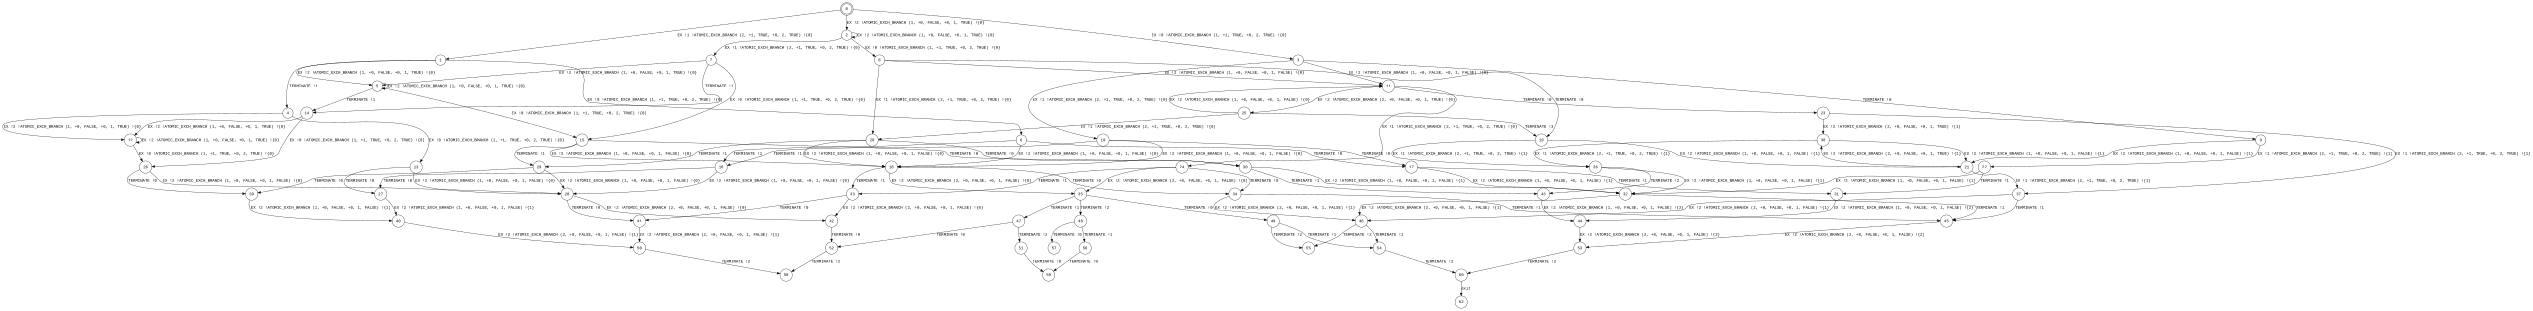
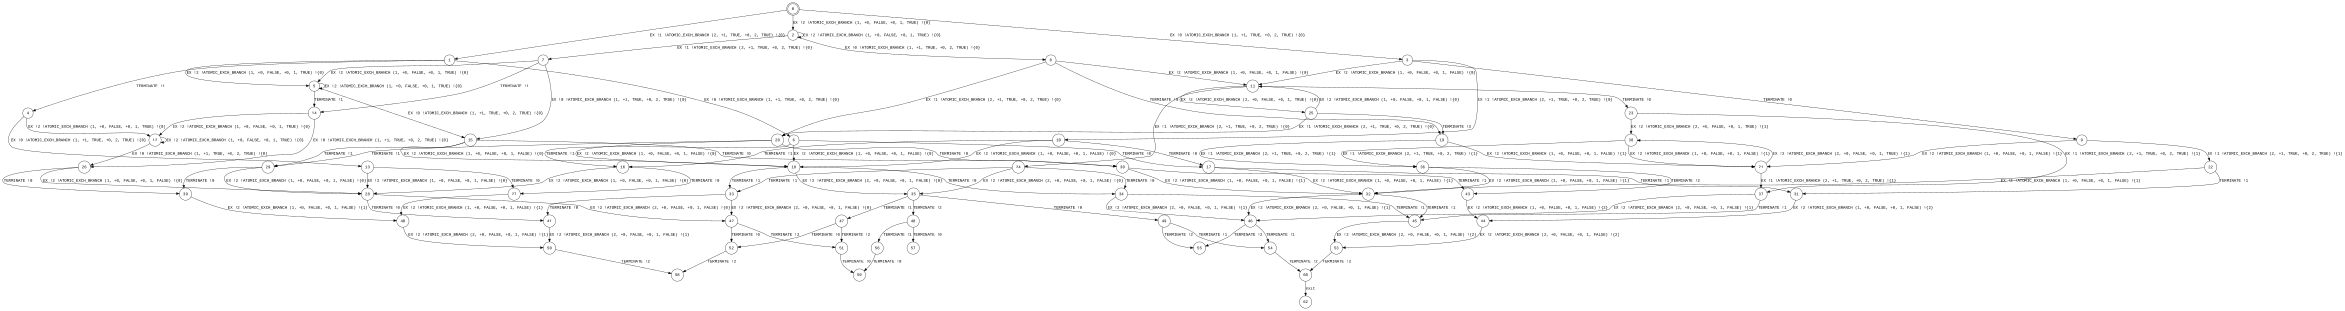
edge "42" -> "51": added, label "TERMINATE !2"
